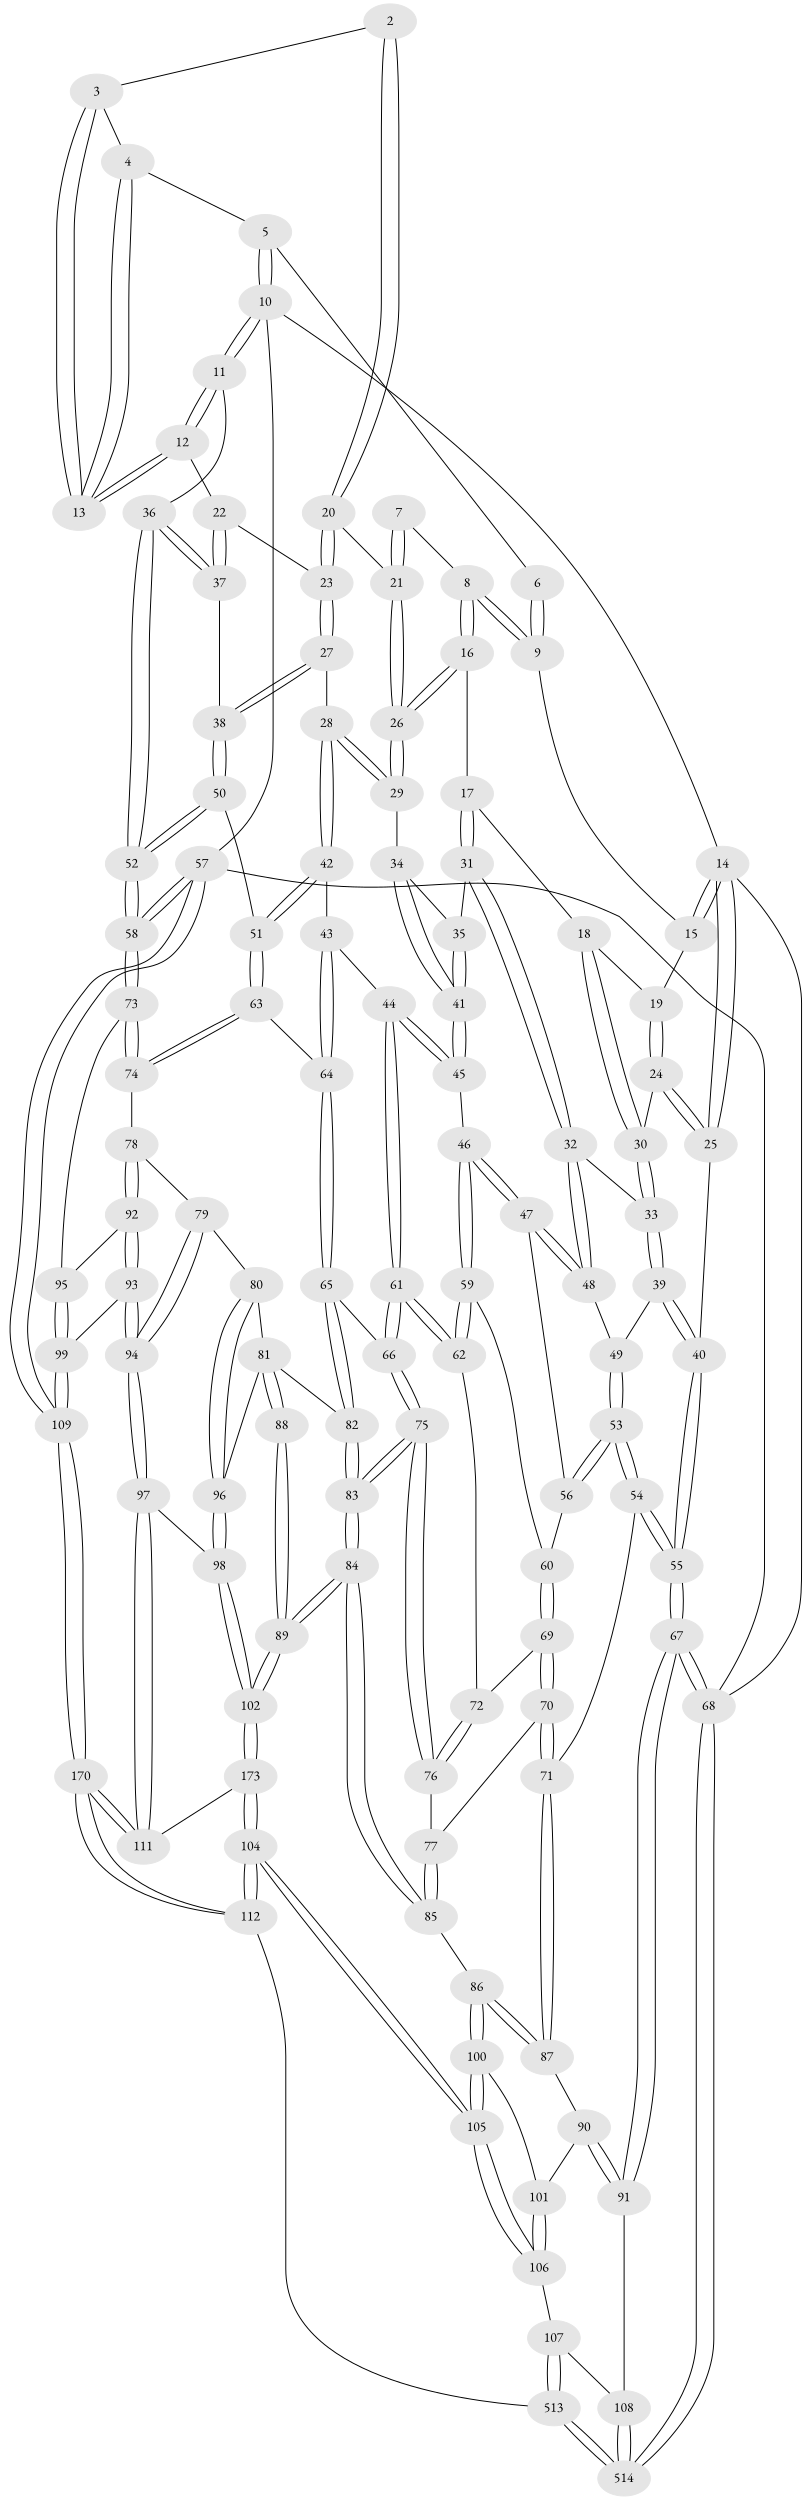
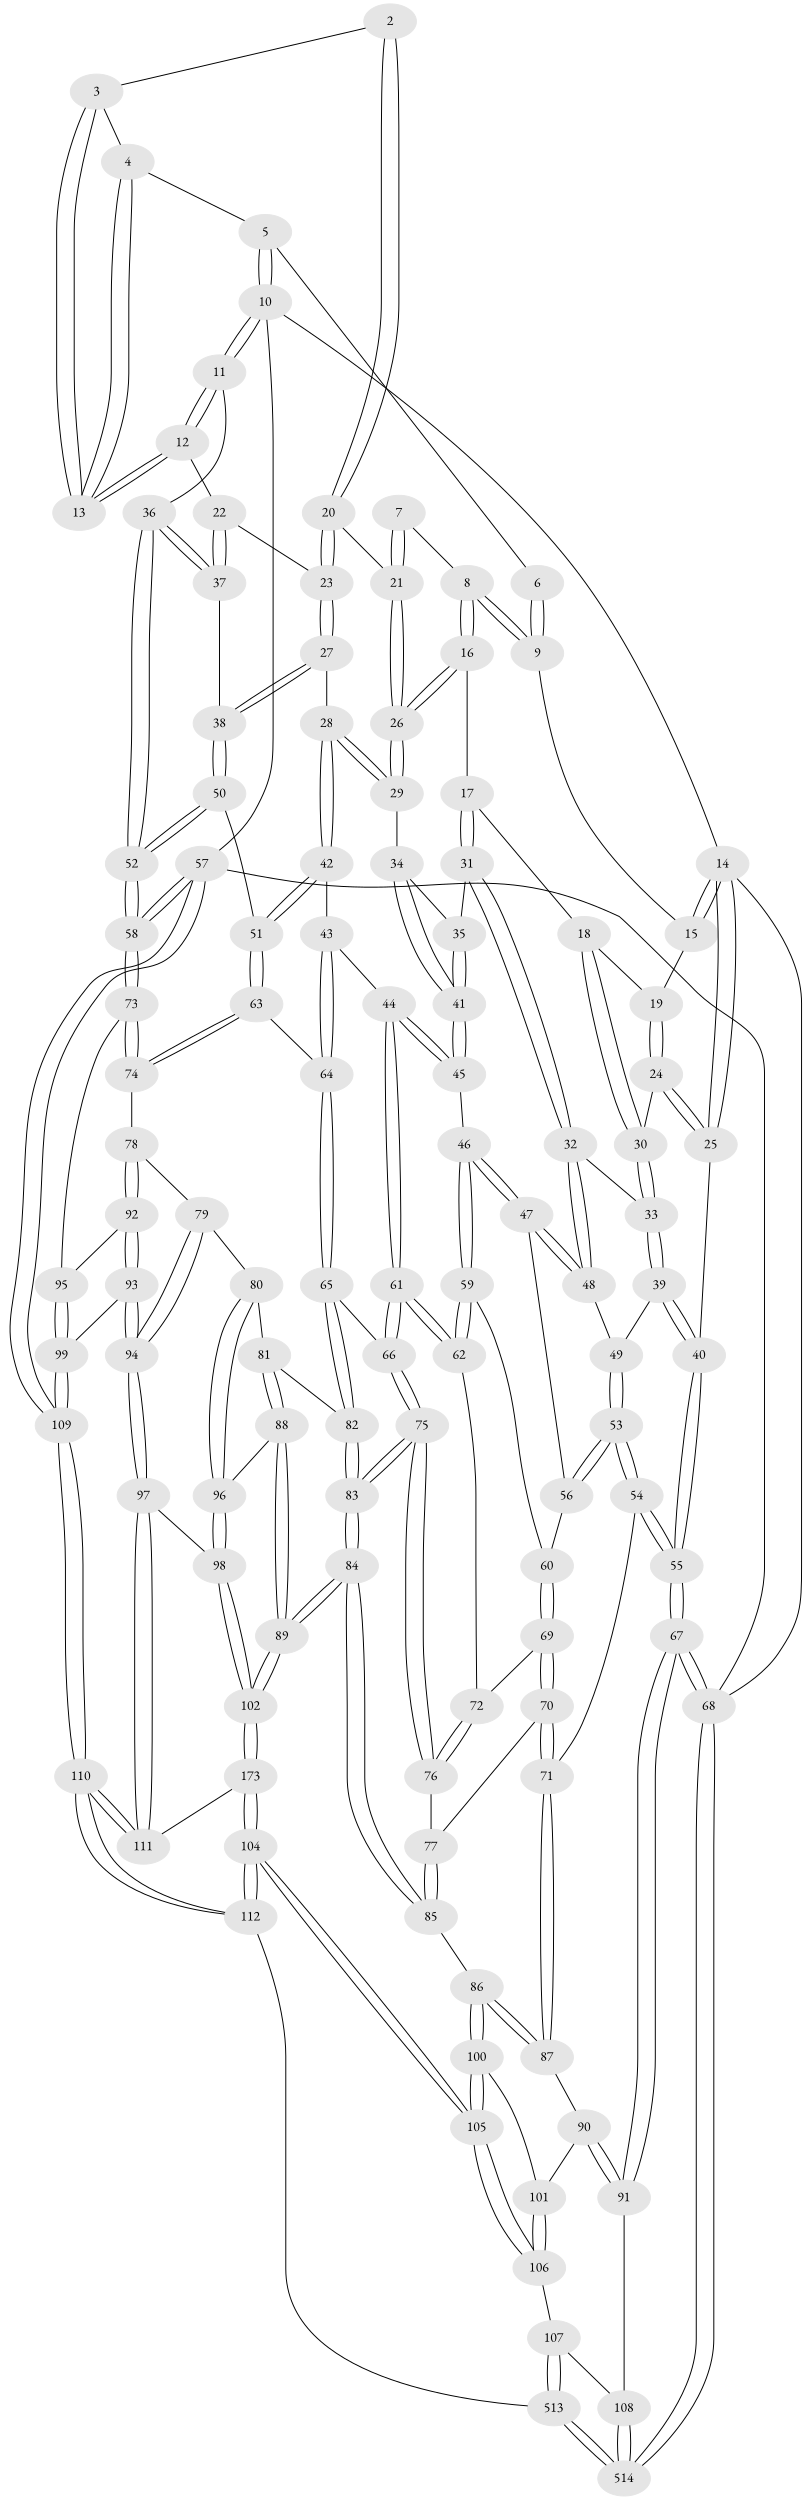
edge "81" -- "96": now "88" -- "96"
node "170": label "170" -> "110"
